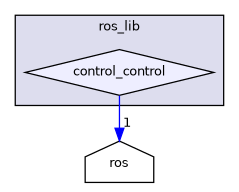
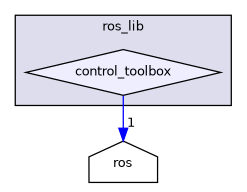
node "control_control": label "control_control" -> "control_toolbox"
